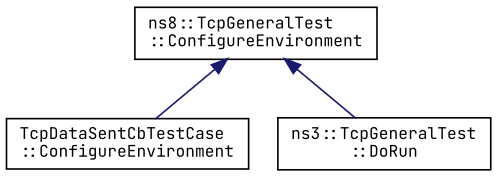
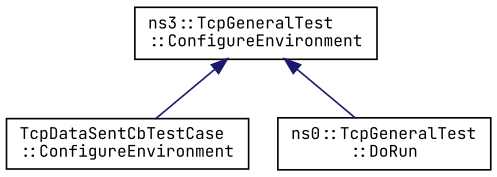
node "ns8::TcpGeneralTest ::ConfigureEnvironment": label "ns8::TcpGeneralTest ::ConfigureEnvironment" -> "ns3::TcpGeneralTest ::ConfigureEnvironment"
node "ns3::TcpGeneralTest ::DoRun": label "ns3::TcpGeneralTest ::DoRun" -> "ns0::TcpGeneralTest ::DoRun"
